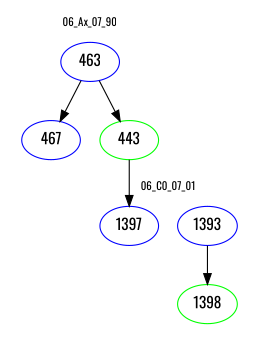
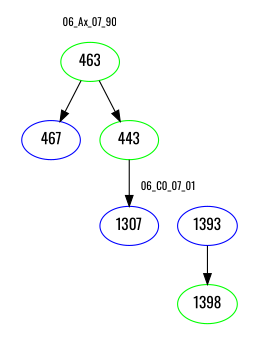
node "463": color blue -> green
node "1397": label "1397" -> "1307"
